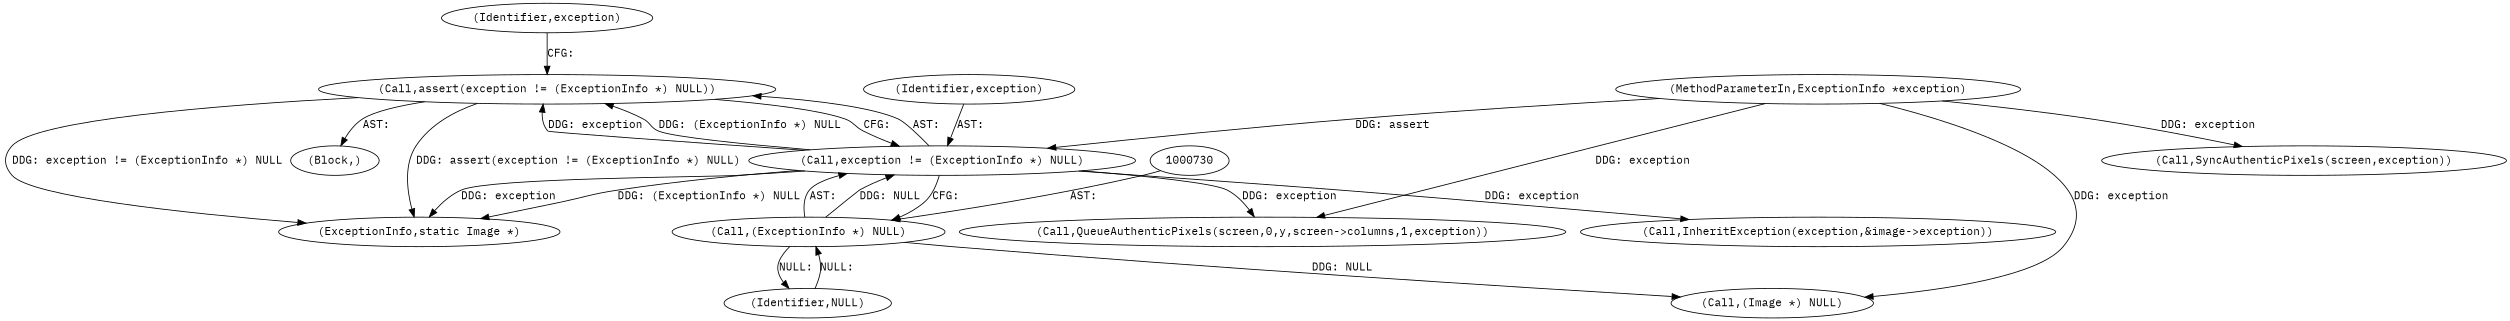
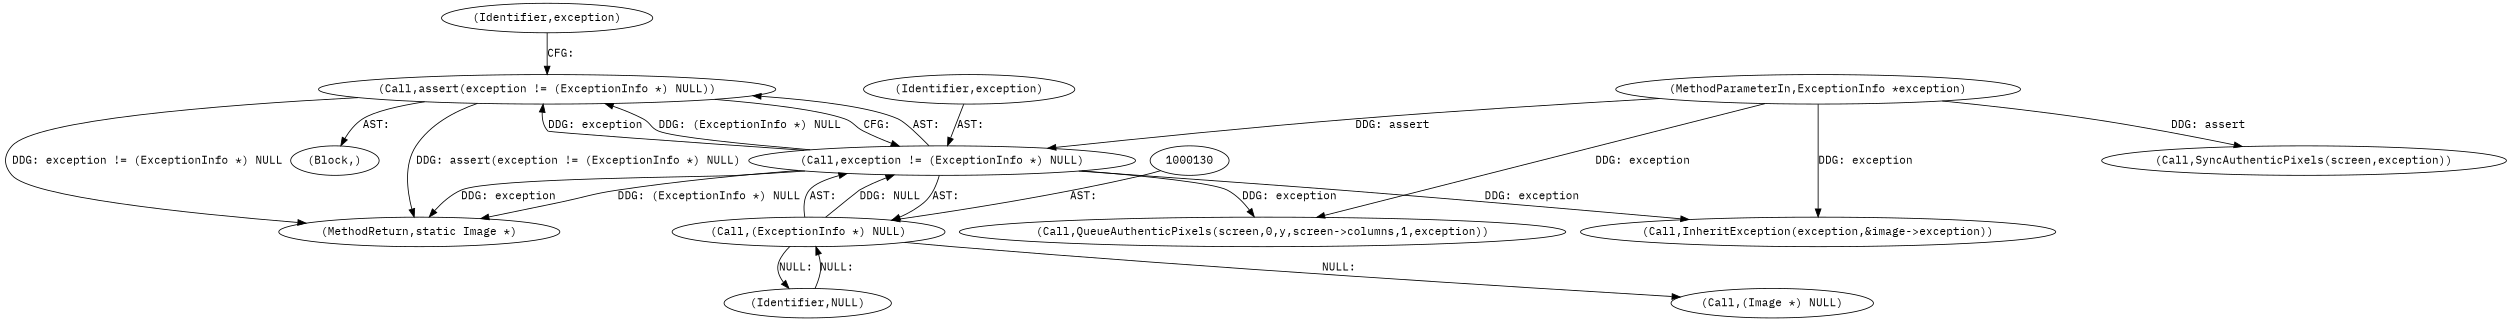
edge "(MethodParameterIn,ExceptionInfo *exception)" -> "(Call,SyncAuthenticPixels(screen,exception))": label "DDG: exception" -> "DDG: assert"
node "1000730": label "1000730" -> "1000130"
edge "(Call,exception != (ExceptionInfo *) NULL)" -> "(Call,(ExceptionInfo *) NULL)": label "CFG: " -> "AST: "
edge "(MethodParameterIn,ExceptionInfo *exception)" -> "(Call,(Image *) NULL)": now "(MethodParameterIn,ExceptionInfo *exception)" -> "(Call,InheritException(exception,&image->exception))"
node "(ExceptionInfo,static Image *)": label "(ExceptionInfo,static Image *)" -> "(MethodReturn,static Image *)"
edge "(Call,(ExceptionInfo *) NULL)" -> "(Call,(Image *) NULL)": label "DDG: NULL" -> "NULL: "
